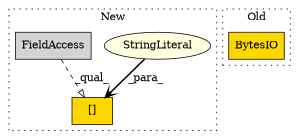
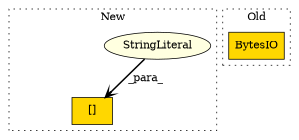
node "FieldAccess": removed
